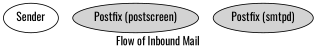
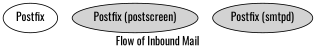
node "Sender": label "Sender" -> "Postfix"
